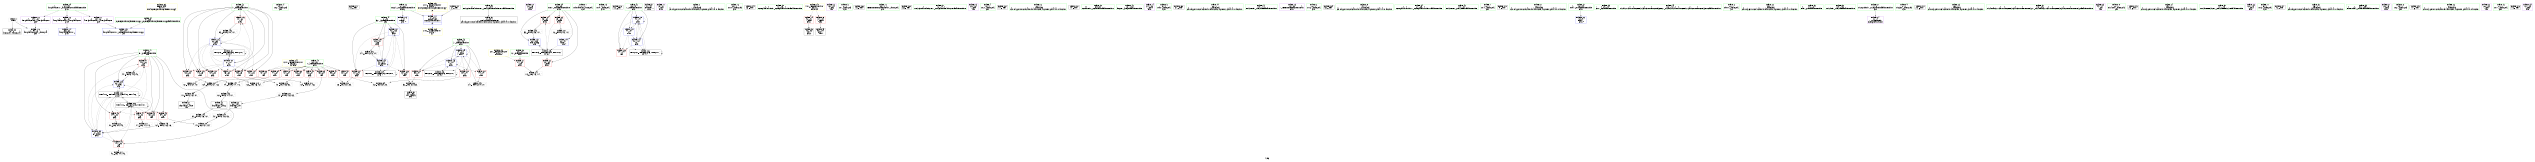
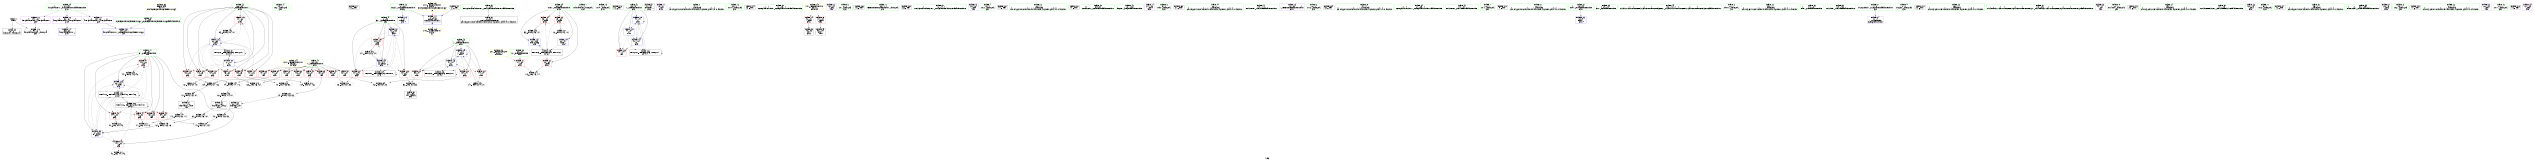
node "NodeID: 70": removed
node "NodeID: 197": added
